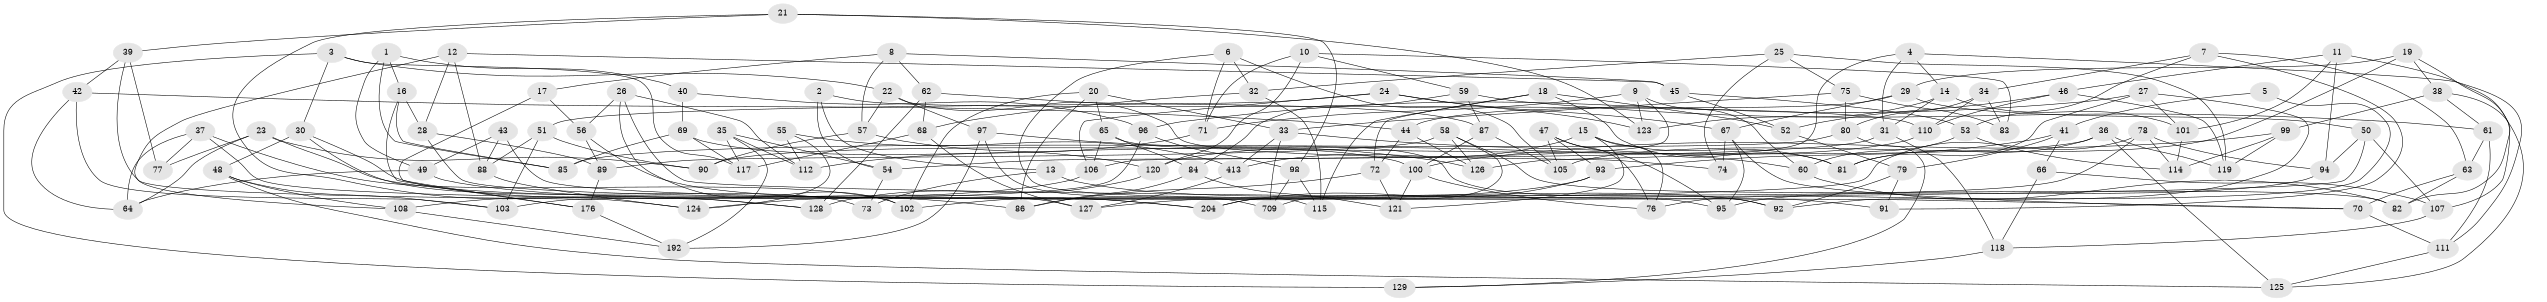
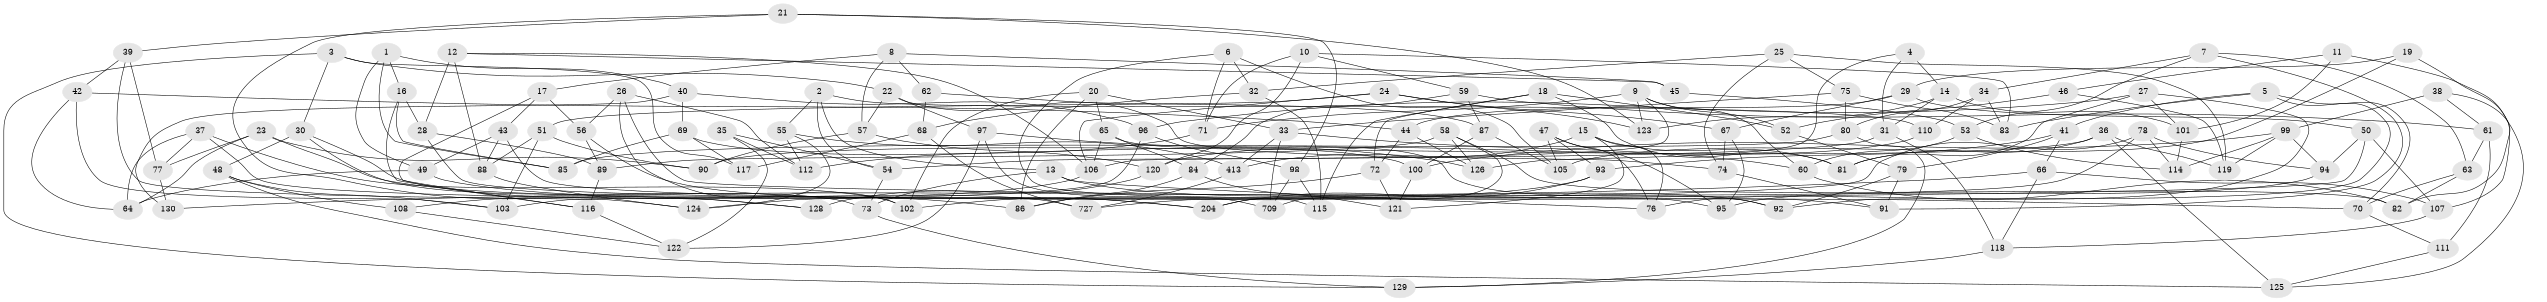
edge "4" -- "111": removed
edge "19" -- "38": removed
edge "46" -- "110": removed
edge "5" -- "83": added
edge "45" -- "52": now "9" -- "52"
edge "17" -- "43": added
edge "2" -- "55": added
edge "11" -- "94": now "99" -- "94"
edge "62" -- "128": removed
edge "12" -- "108": now "12" -- "106"
edge "35" -- "117": removed
edge "74" -- "91": added
edge "67" -- "70": now "5" -- "70"
edge "100" -- "76": now "13" -- "76"
node "130": added
node "176": label "176" -> "116"
node "127": label "127" -> "727"
node "192": label "192" -> "122"
edge "73" -- "129": added
